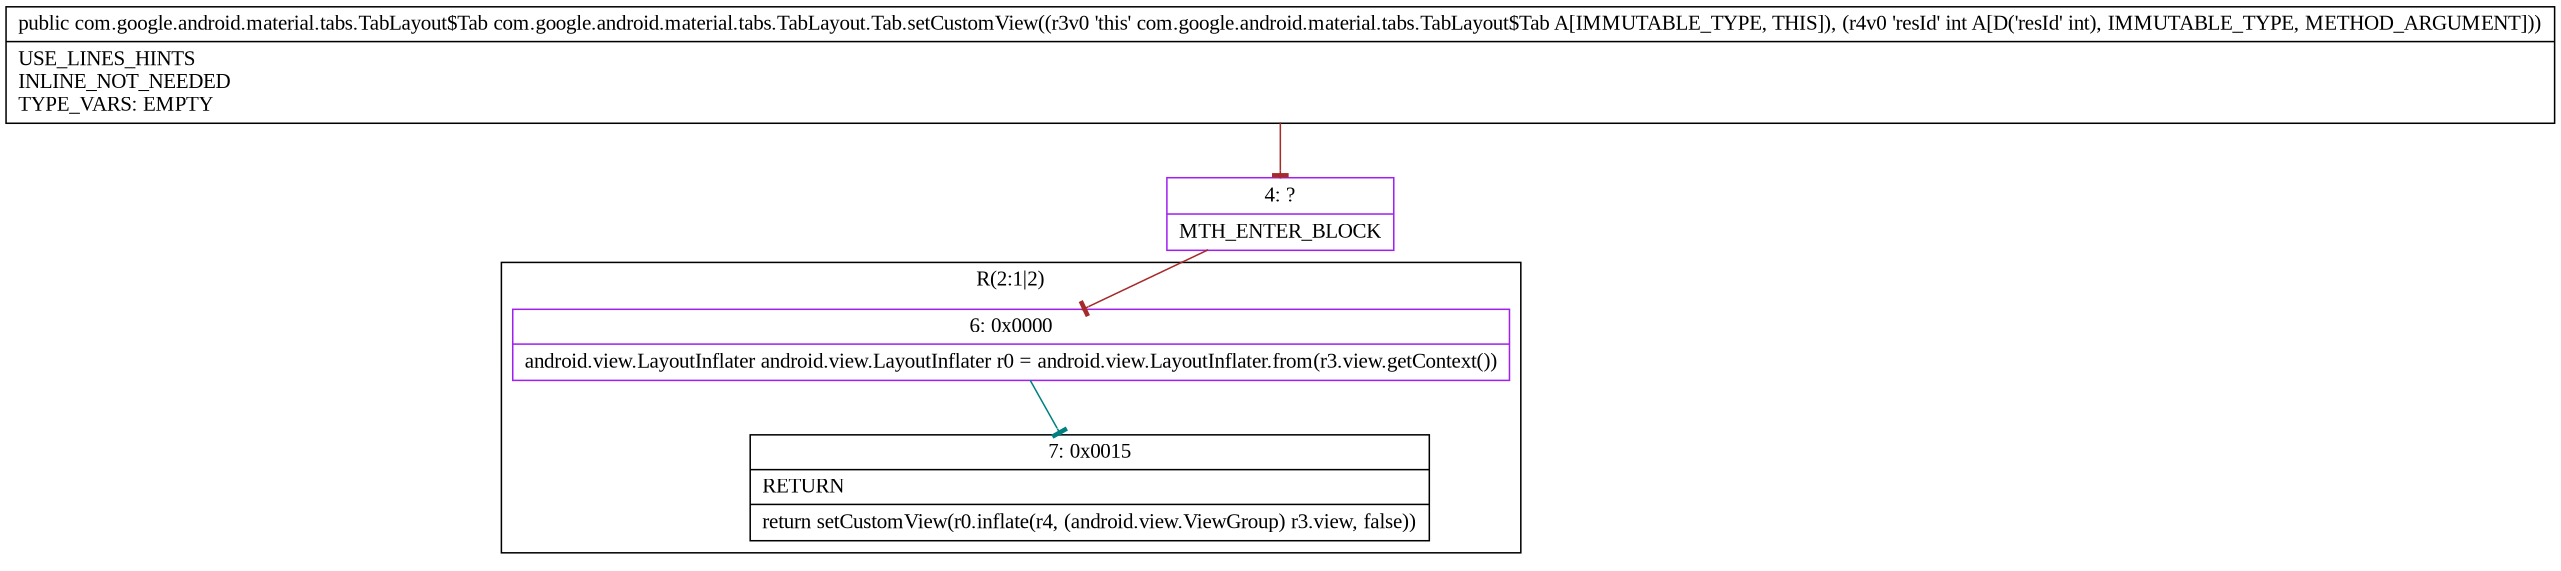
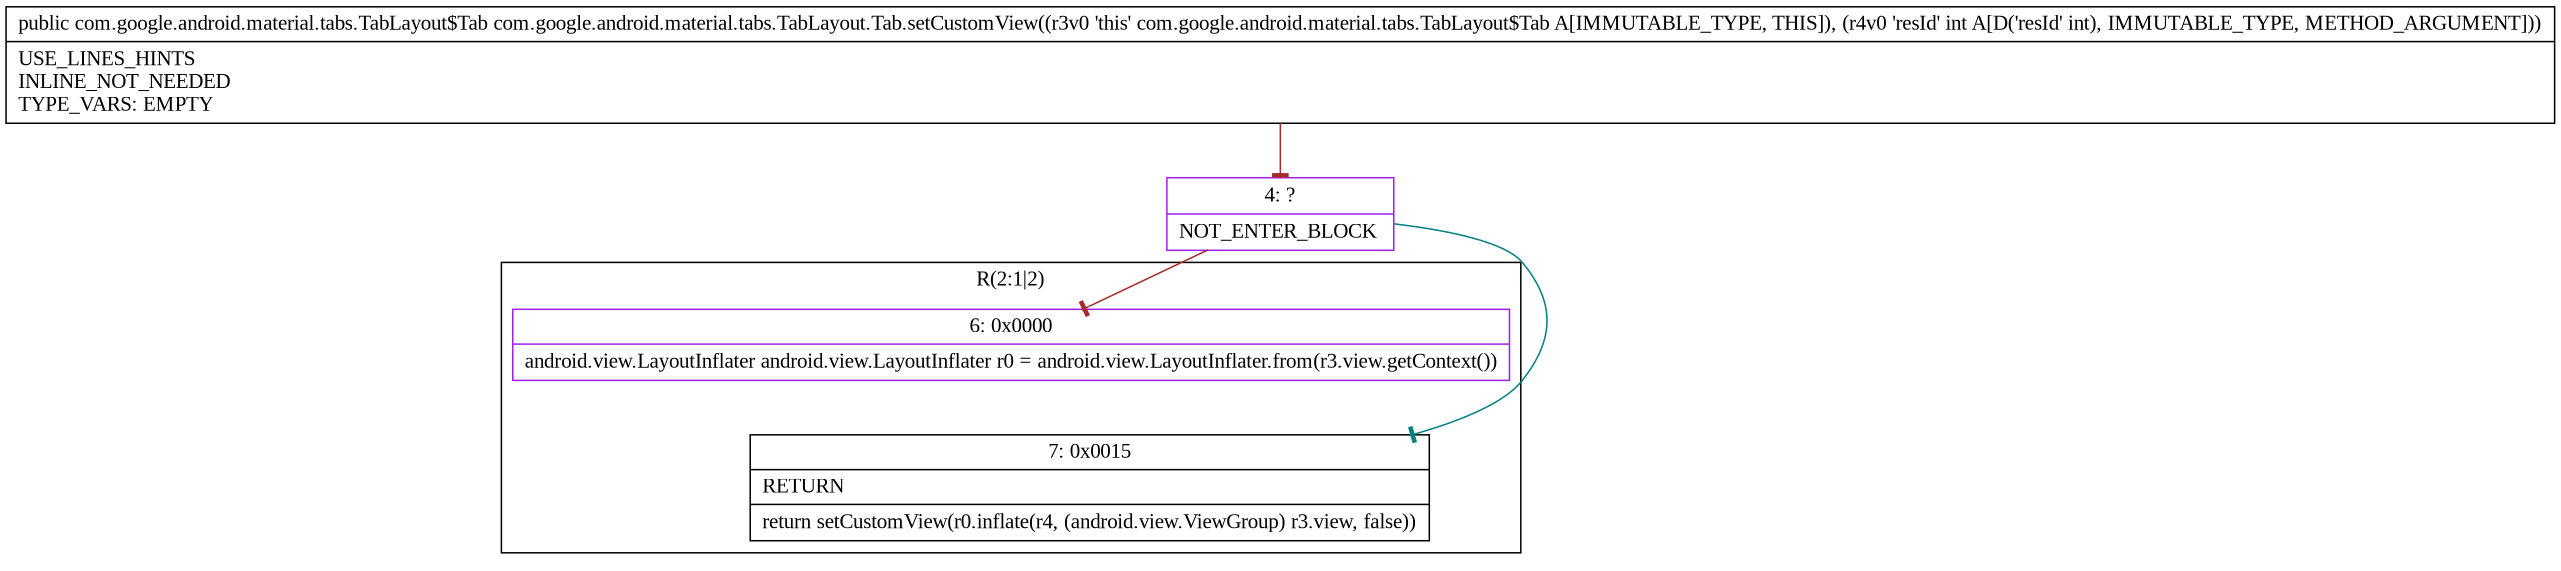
node "4: ?": text "MTH_ENTER_BLOCK" -> "NOT_ENTER_BLOCK"
edge "6: 0x0000" -> "7: 0x0015": now "4: ?" -> "7: 0x0015"
